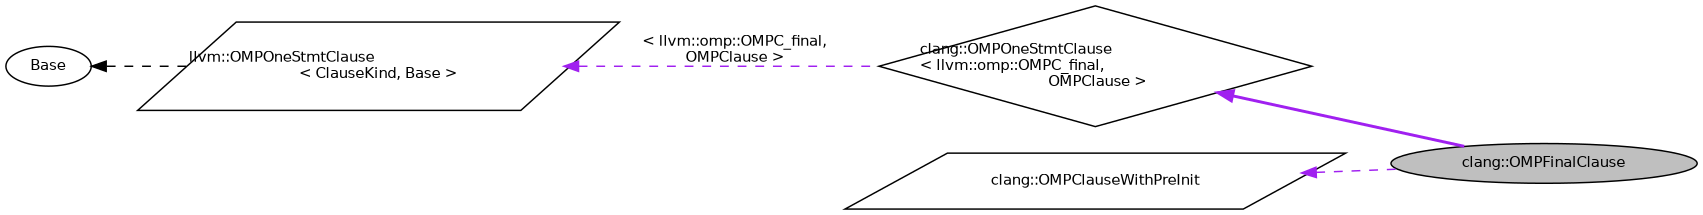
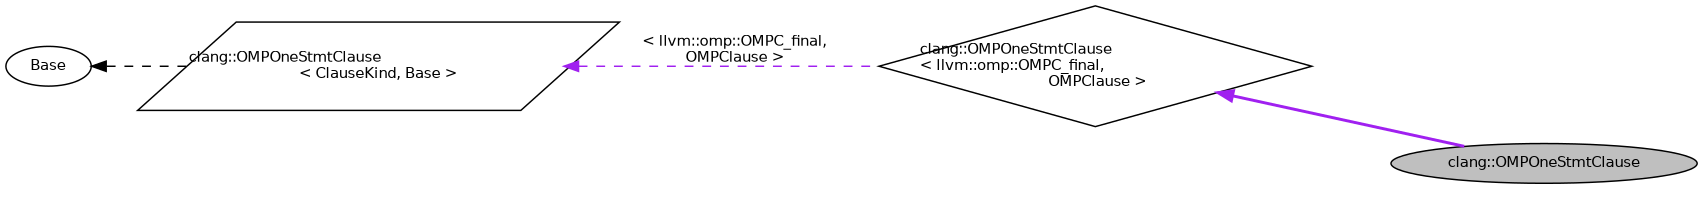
node "llvm::OMPOneStmtClause < ClauseKind, Base >": label "llvm::OMPOneStmtClause < ClauseKind, Base >" -> "clang::OMPOneStmtClause < ClauseKind, Base >"
node "clang::OMPFinalClause": label "clang::OMPFinalClause" -> "clang::OMPOneStmtClause"
node "clang::OMPClauseWithPreInit": removed
